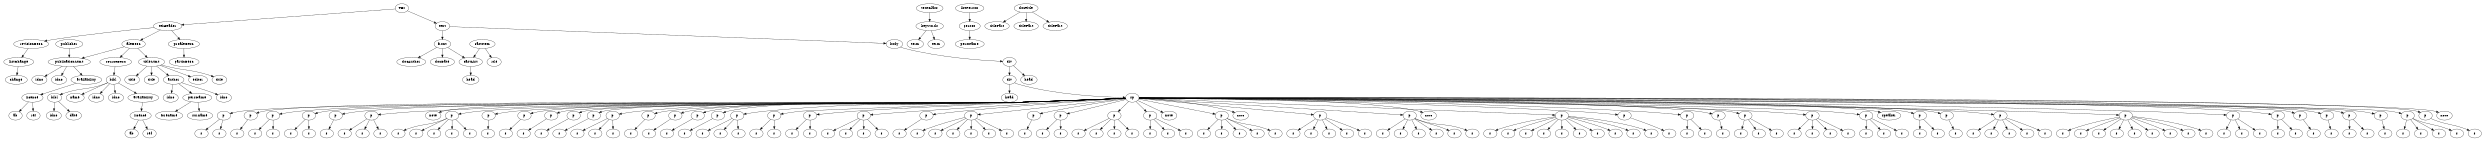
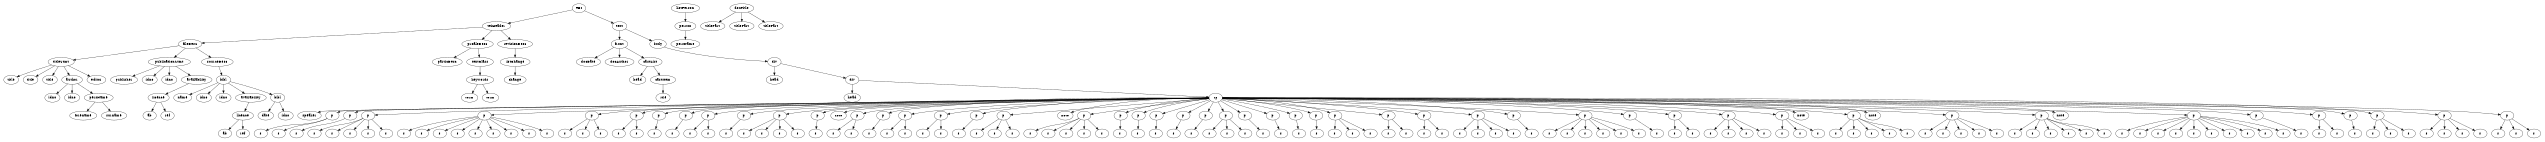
edge "publisher" -> "publicationStmt": reversed
edge "castItem" -> "castList": reversed
edge "profileDesc" -> "textClass": added
